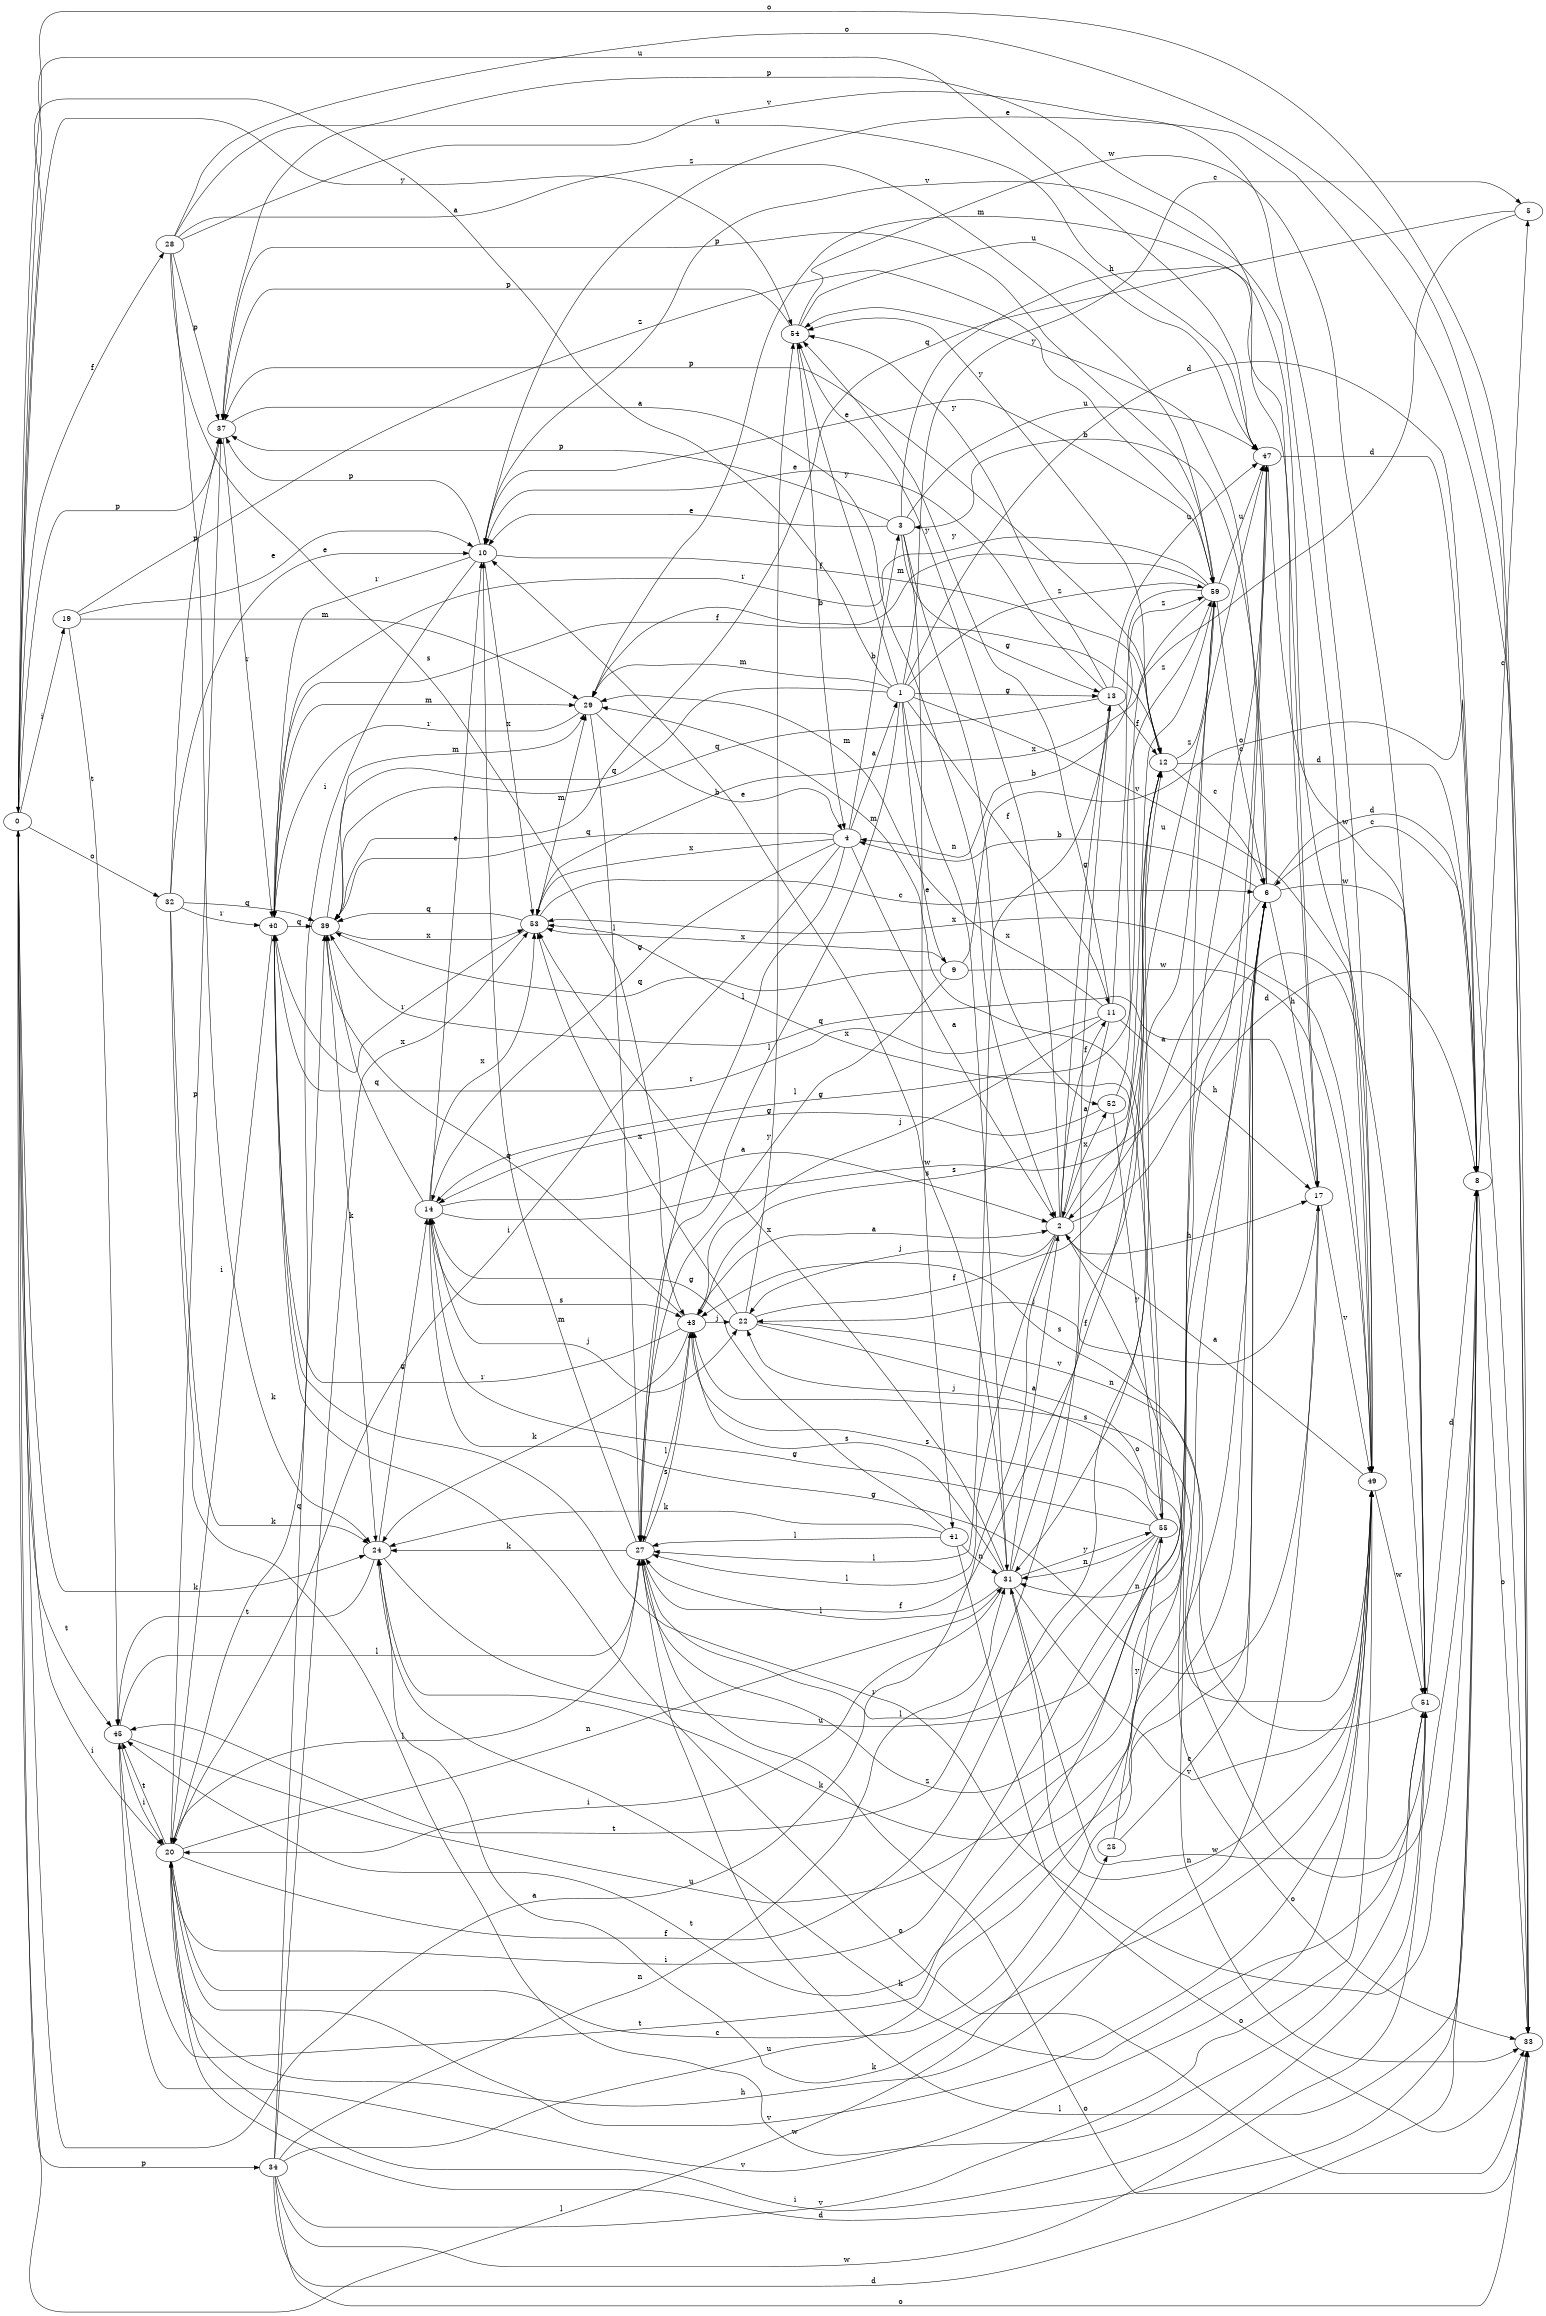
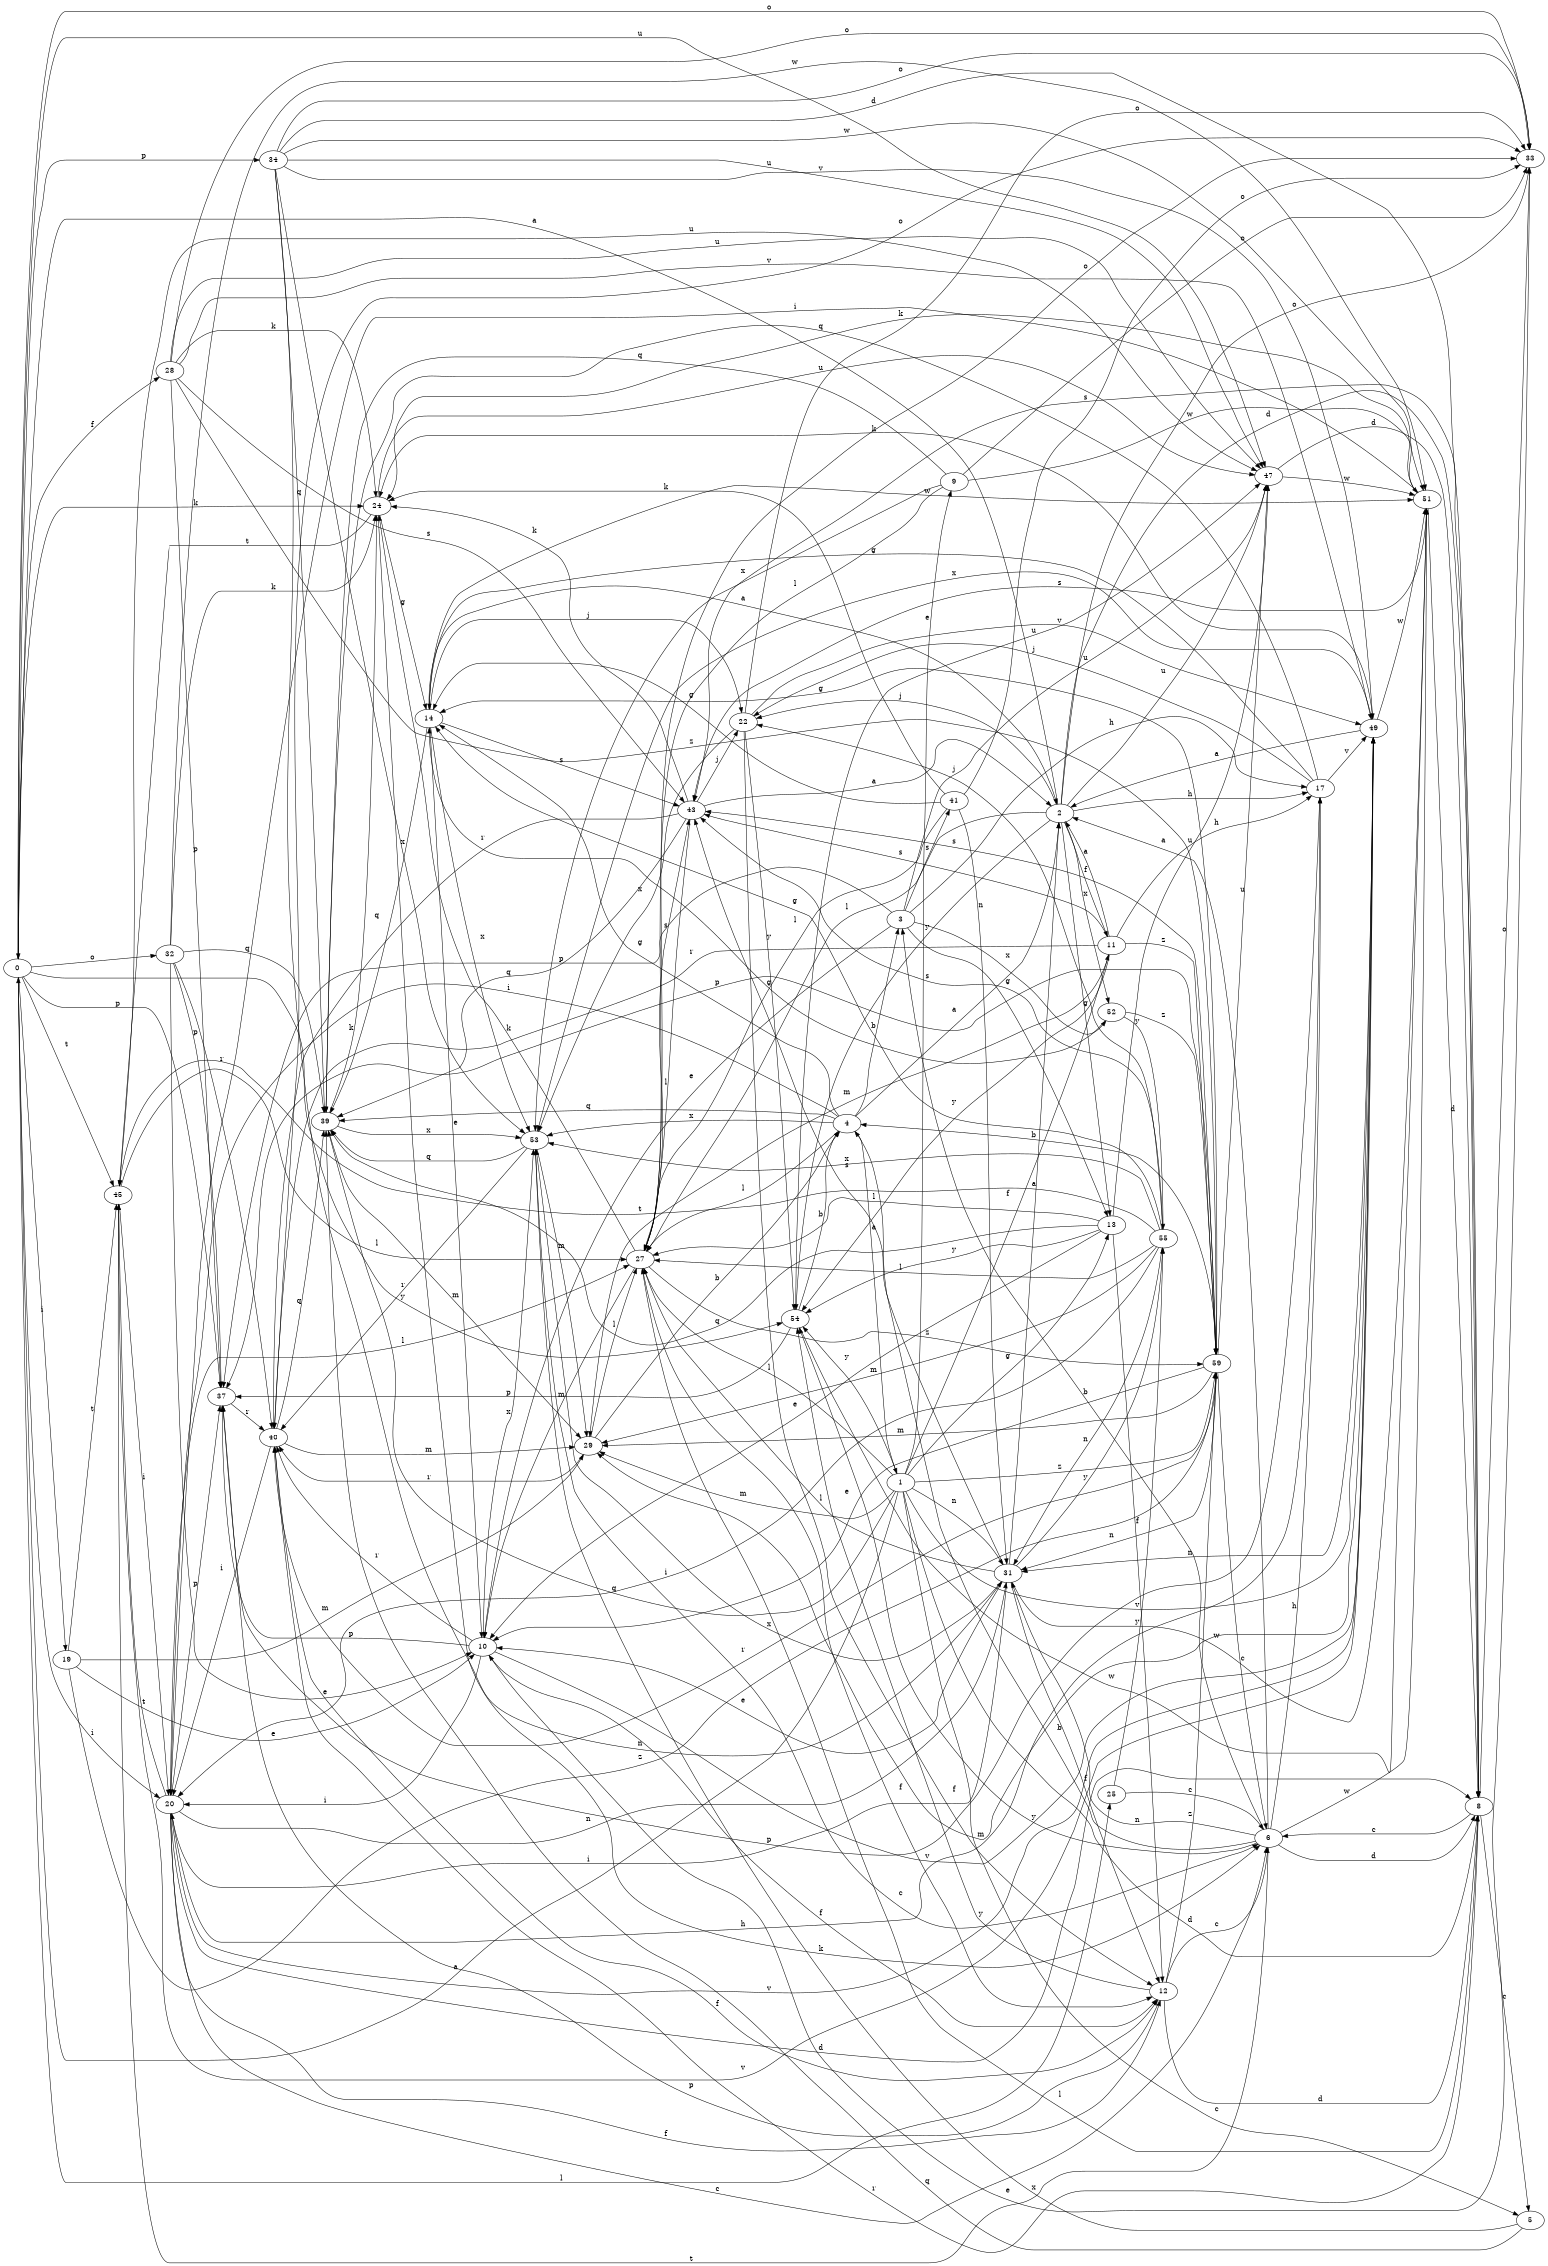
edge "37" -> "2": removed, label "a"
edge "9" -> "49": now "9" -> "51"
edge "11" -> "43": label "j" -> "s"
edge "13" -> "45": removed, label "t"
edge "31" -> "49": removed, label "v"
